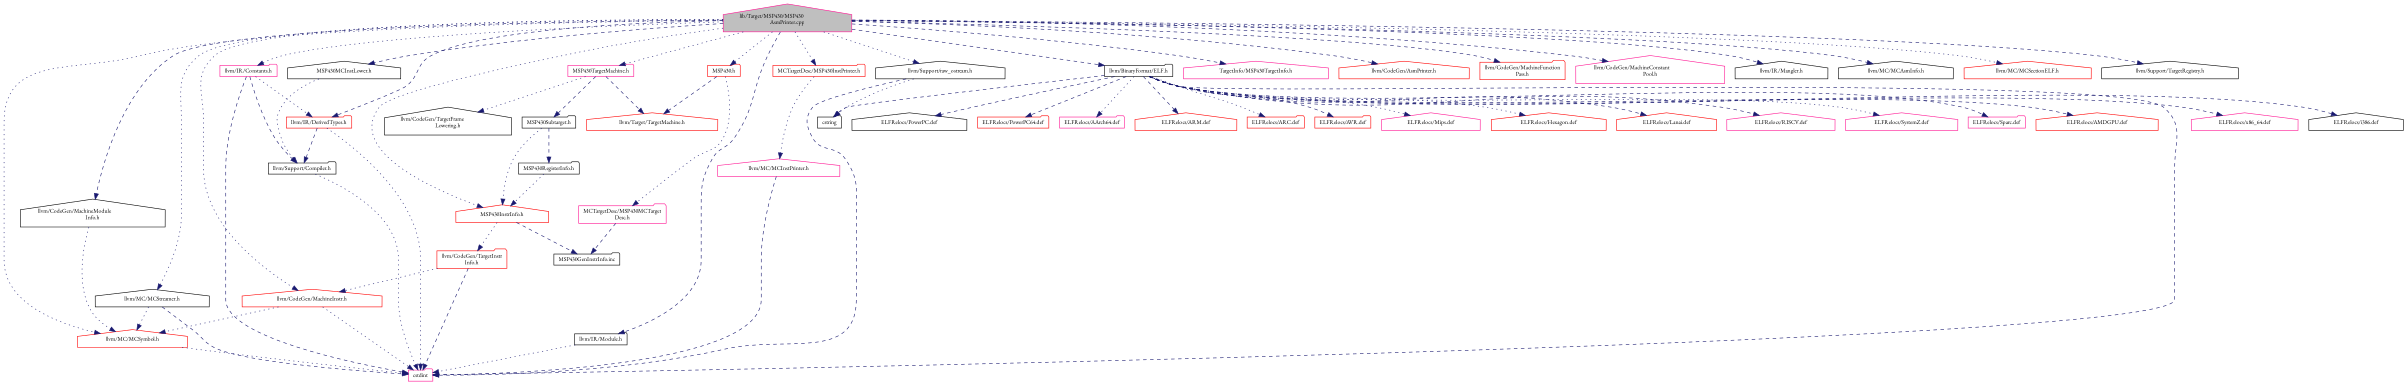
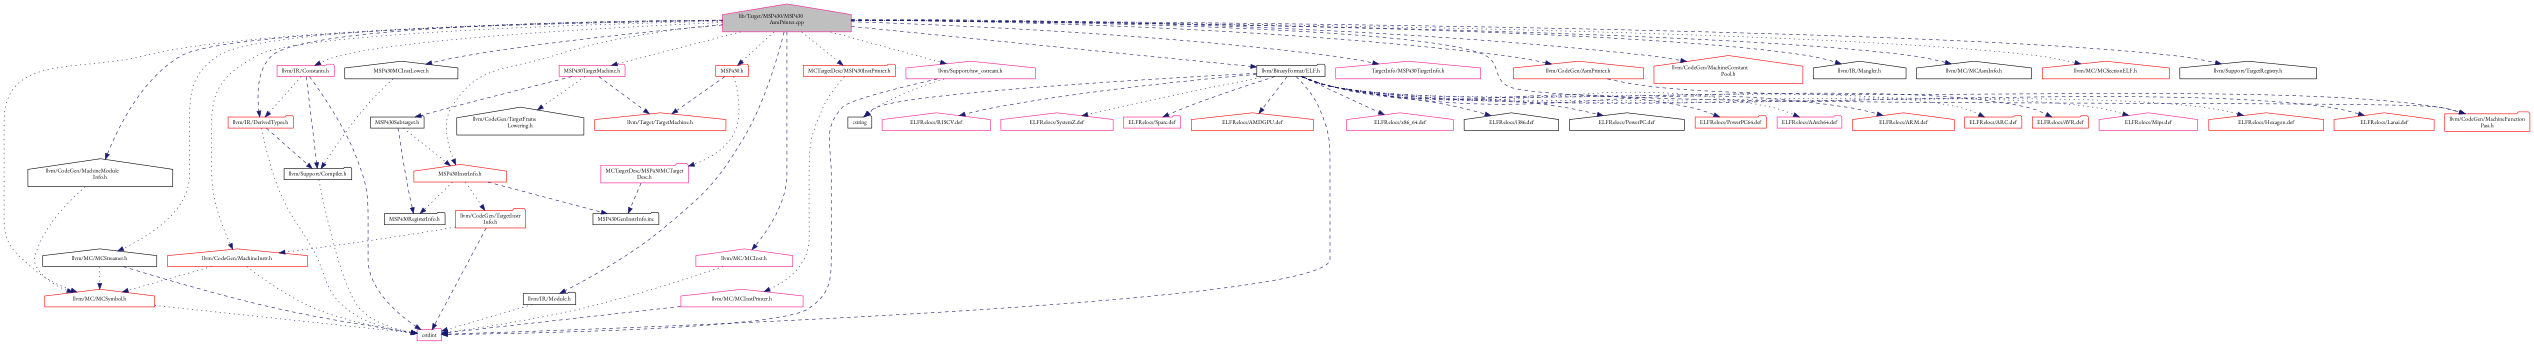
node "llvm/Support/raw_ostream.h": color black -> deeppink
node "llvm/CodeGen/MachineConstant Pool.h": color deeppink -> red
edge "llvm/CodeGen/AsmPrinter.h" -> "llvm/CodeGen/MachineFunction Pass.h": added
edge "MSP430RegisterInfo.h" -> "MSP430InstrInfo.h": reversed
node "llvm/MC/MCInst.h": added
